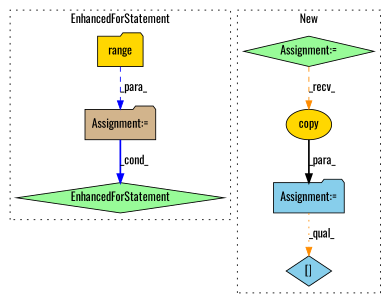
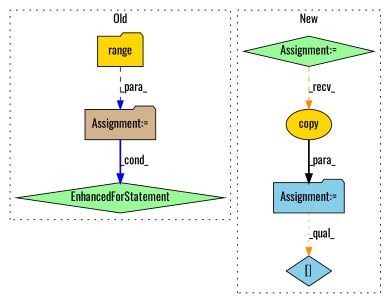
cluster "EnhancedForStatement": label "EnhancedForStatement" -> "Old"
